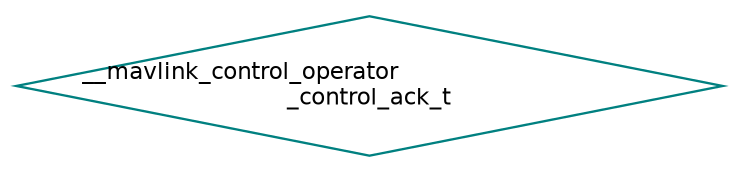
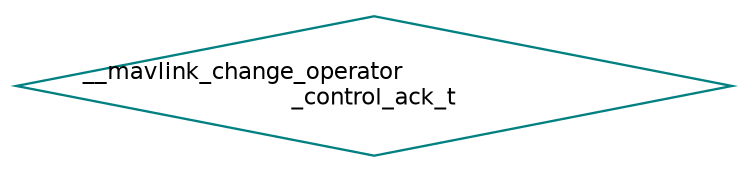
node "__mavlink_control_operator _control_ack_t": label "__mavlink_control_operator _control_ack_t" -> "__mavlink_change_operator _control_ack_t"
